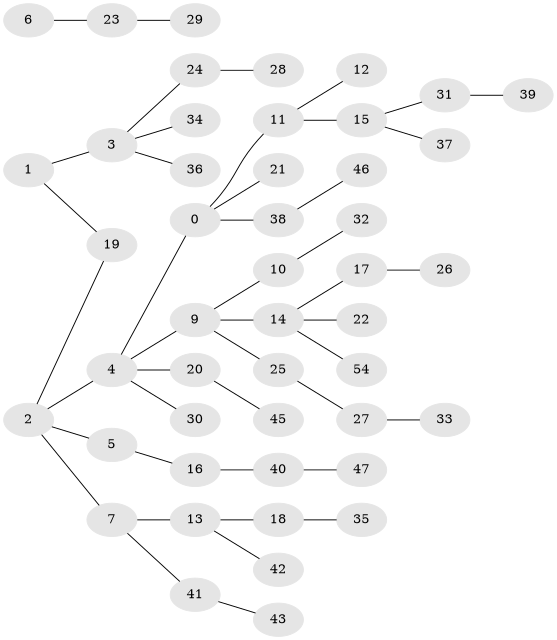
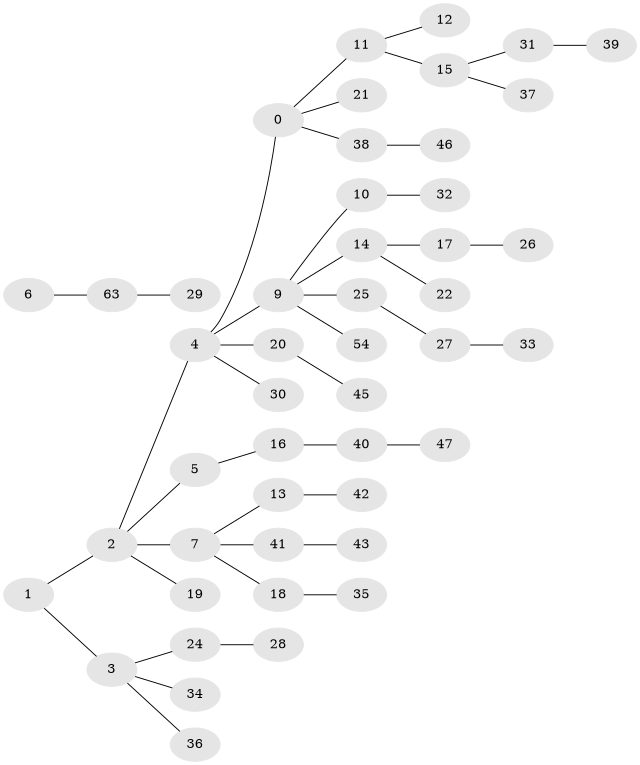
node "23": label "23" -> "63"
edge "1" -- "19": now "1" -- "2"
edge "14" -- "54": now "9" -- "54"
edge "13" -- "18": now "7" -- "18"
